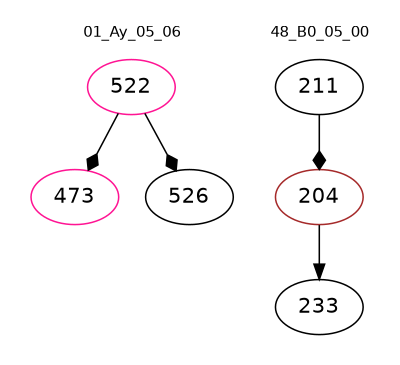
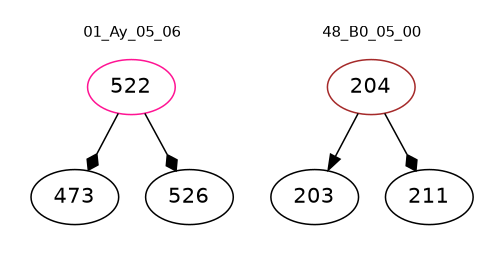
edge "211" -> "204": reversed
node "473": color deeppink -> black
node "233": label "233" -> "203"
